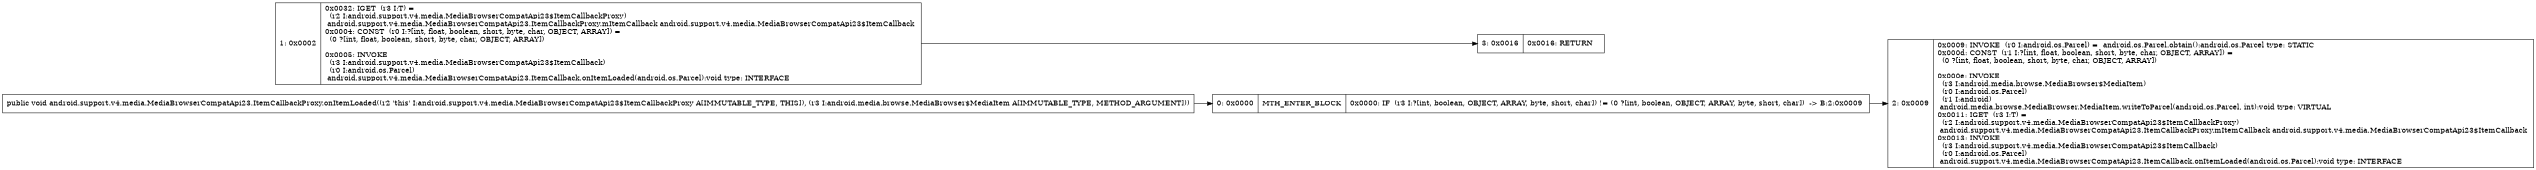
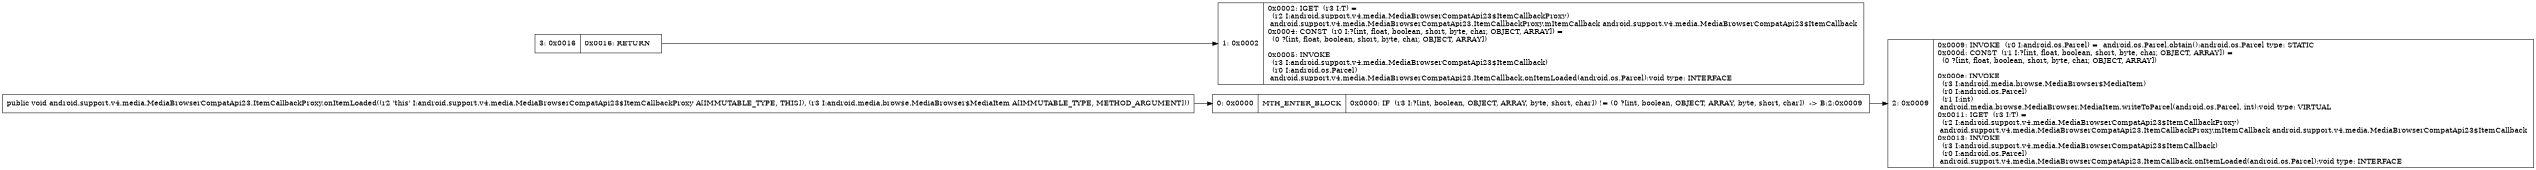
node "1: 0x0002": text "0x0032: IGET  (r3 I:T) =" -> "0x0002: IGET  (r3 I:T) ="
edge "1: 0x0002" -> "3: 0x0016": reversed
node "2: 0x0009": text "(r1 I:android)" -> "(r1 I:int)"
